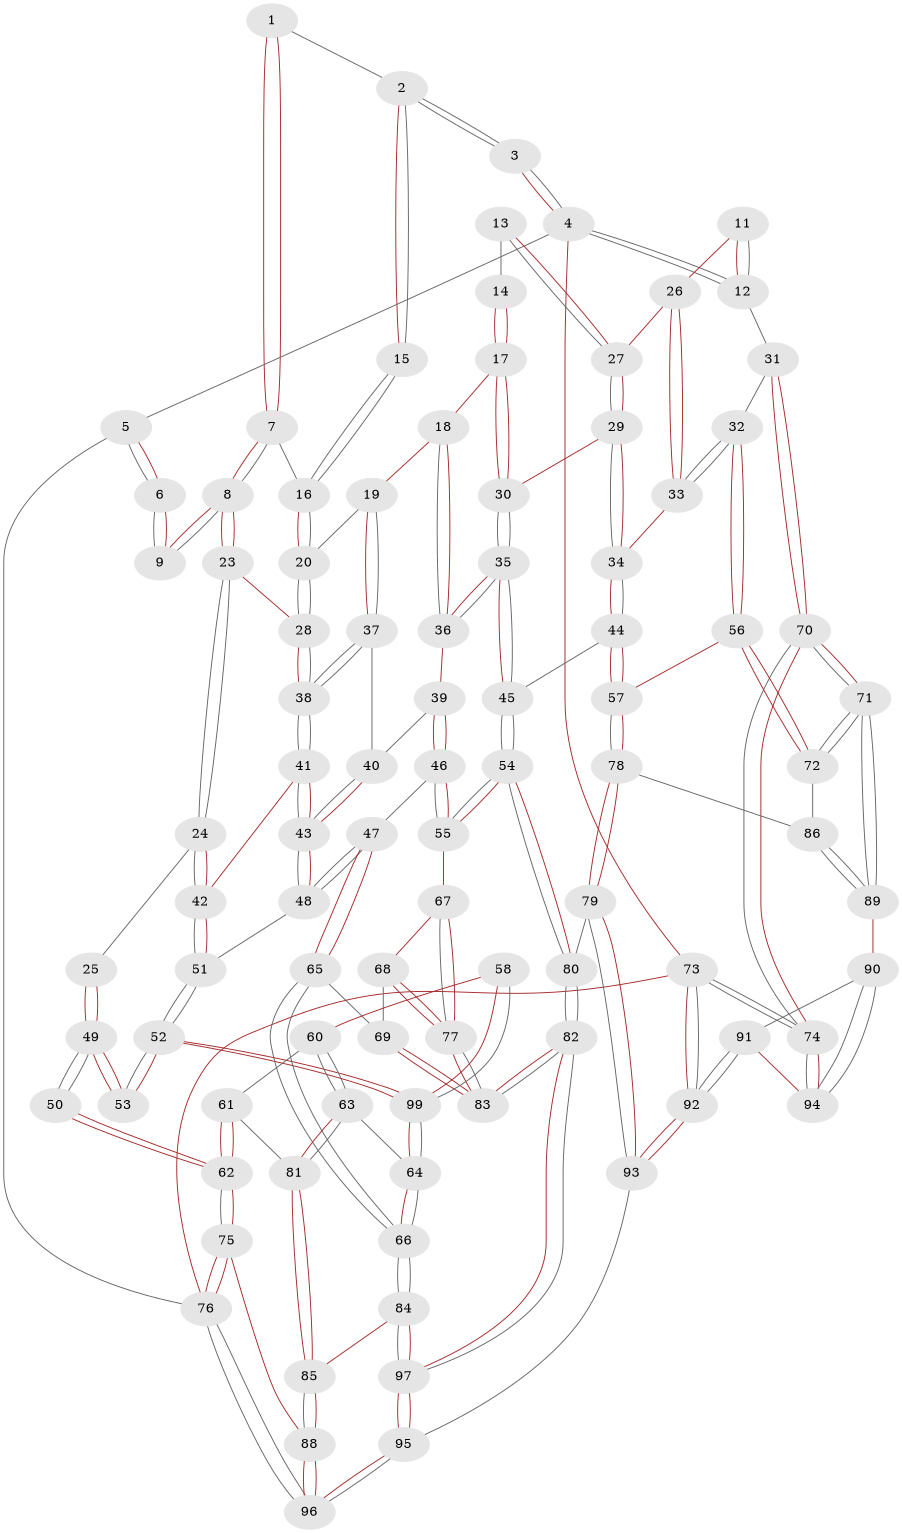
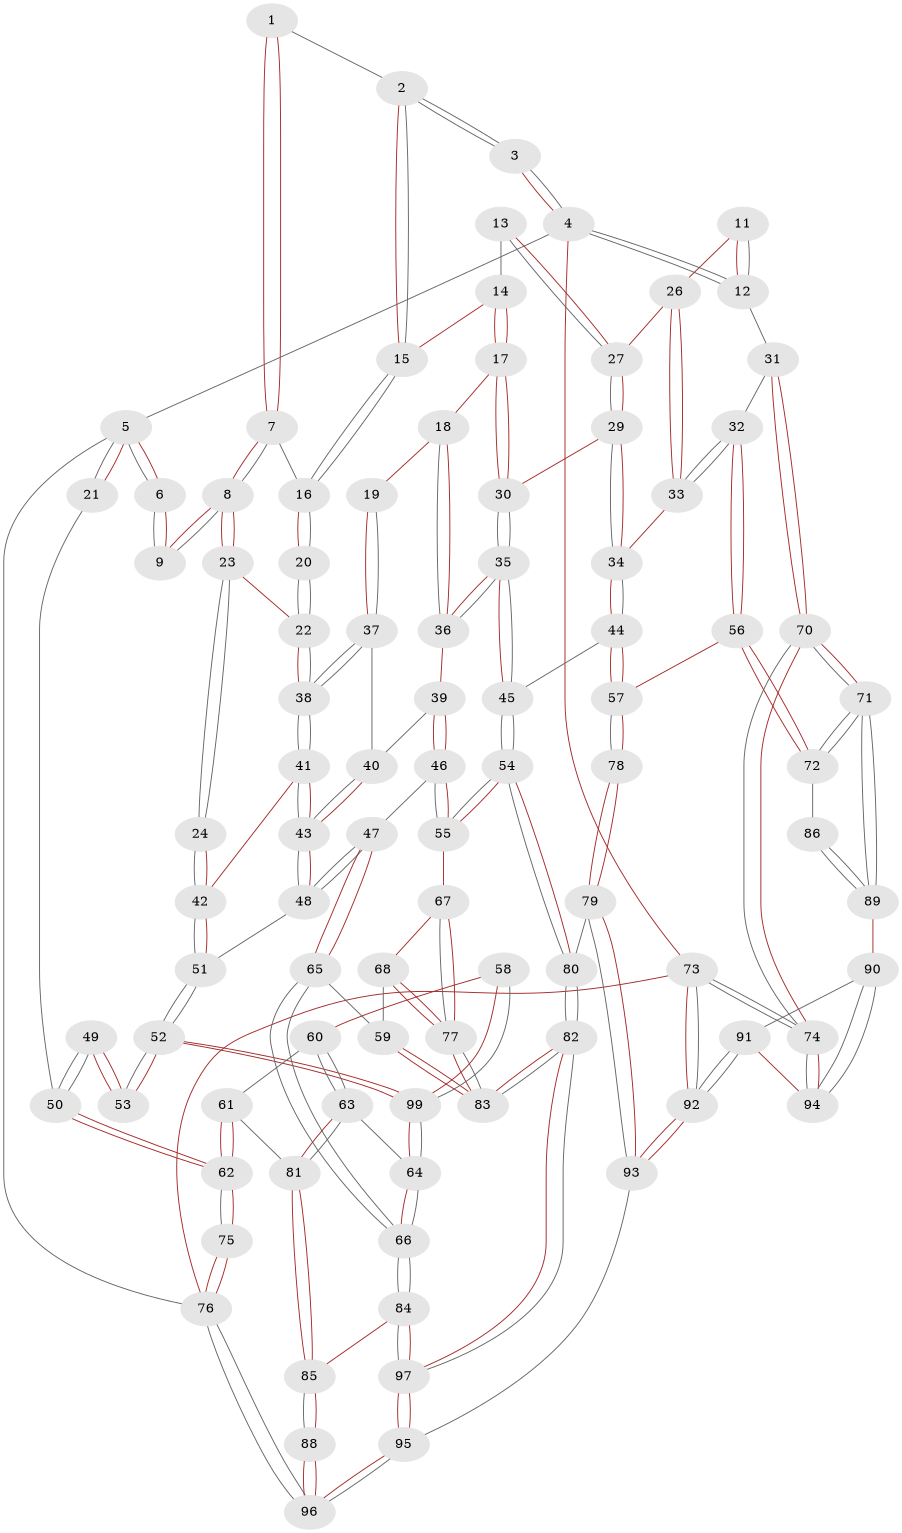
edge "14" -- "15": added
node "21": added
edge "19" -- "20": removed
node "28": label "28" -> "22"
edge "78" -- "86": removed
node "25": removed
node "69": label "69" -> "59"
edge "75" -- "88": removed
